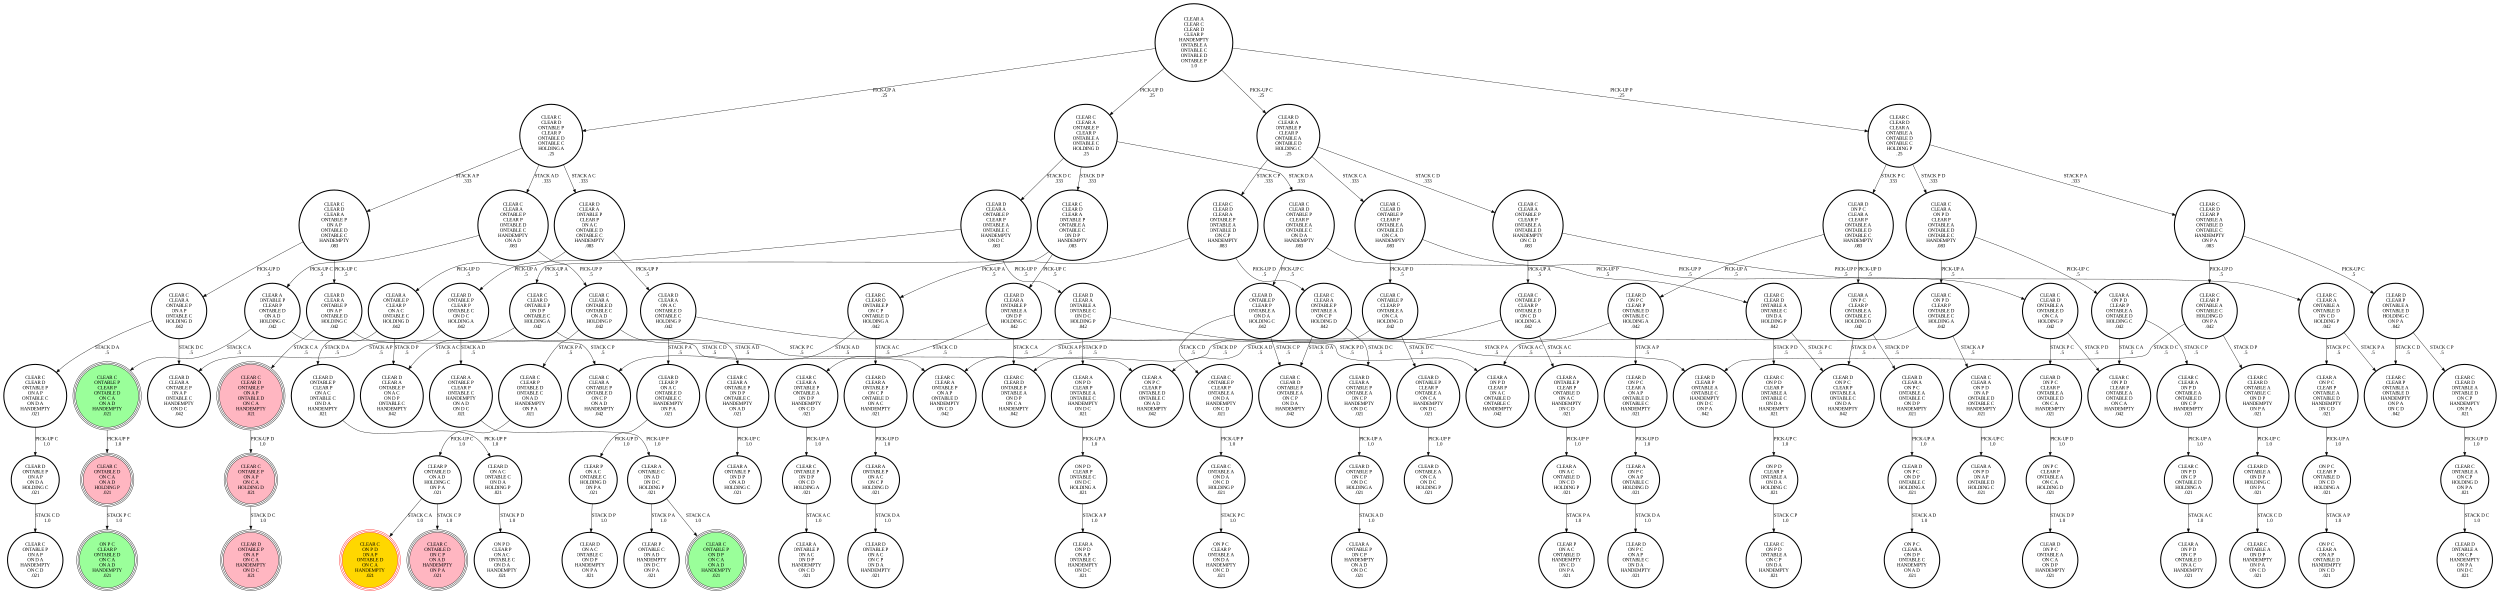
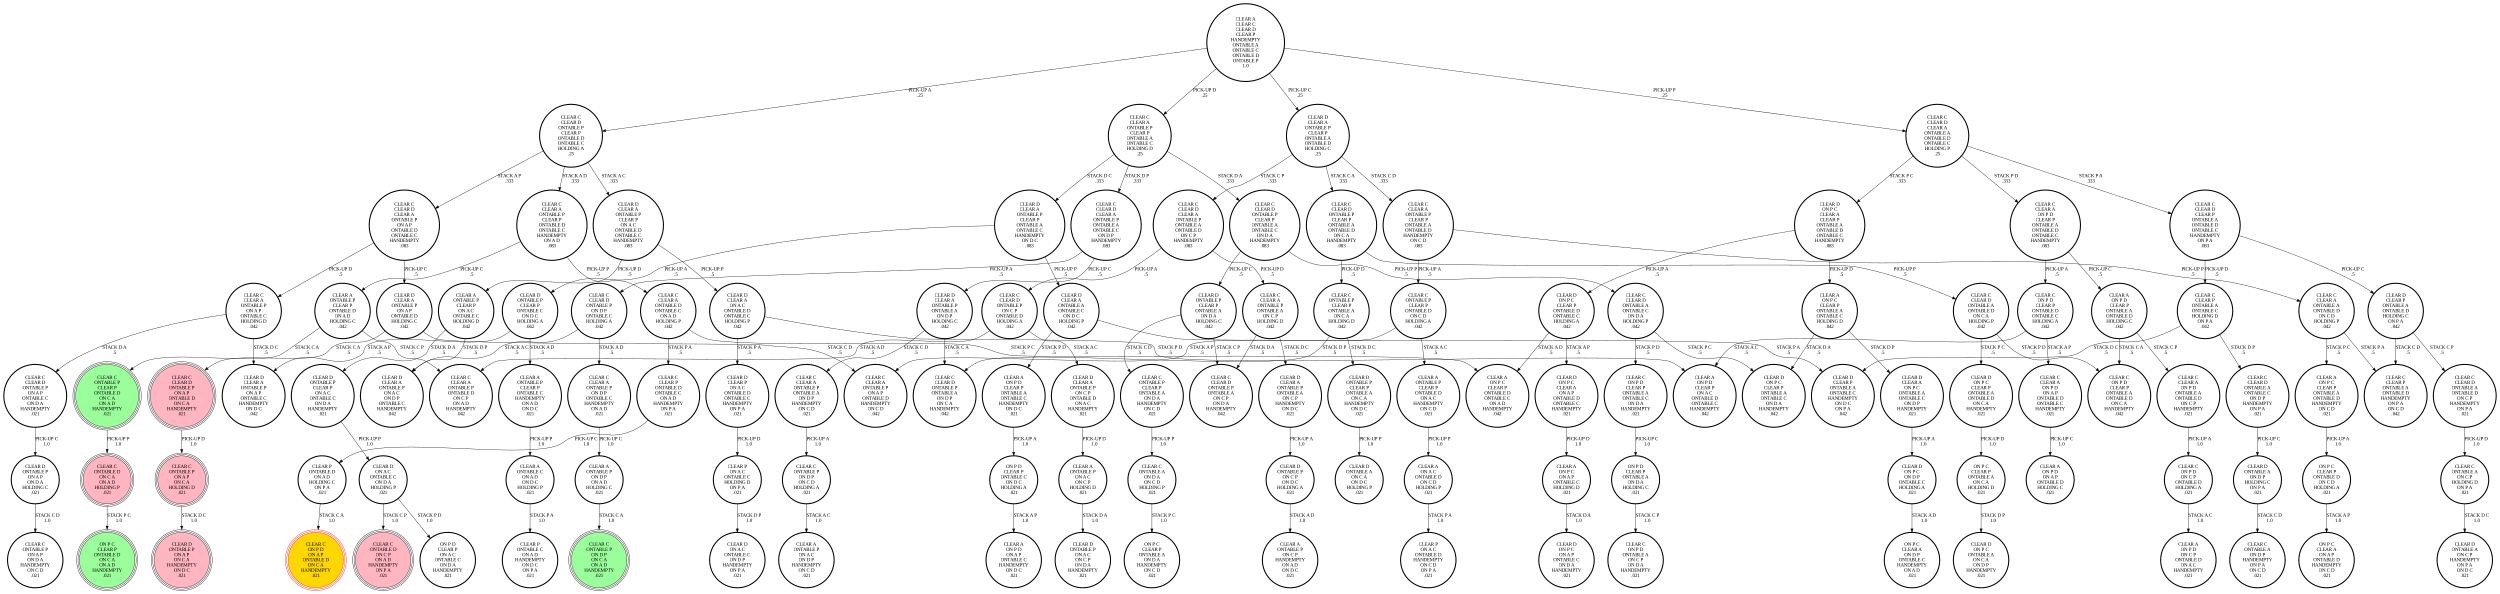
edge "CLEAR P ONTABLE D ON A D HOLDING C ON P A .021" -> "CLEAR C ONTABLE D ON C P ON A D HANDEMPTY ON P A .021": now "CLEAR D ON A C ONTABLE C ON D A HOLDING P .021" -> "CLEAR C ONTABLE D ON C P ON A D HANDEMPTY ON P A .021"
edge "CLEAR A ONTABLE C ON A D ON D C HOLDING P .021" -> "CLEAR C ONTABLE P ON D P ON C A ON A D HANDEMPTY .021": now "CLEAR A ONTABLE P ON D P ON A D HOLDING C .021" -> "CLEAR C ONTABLE P ON D P ON C A ON A D HANDEMPTY .021"
